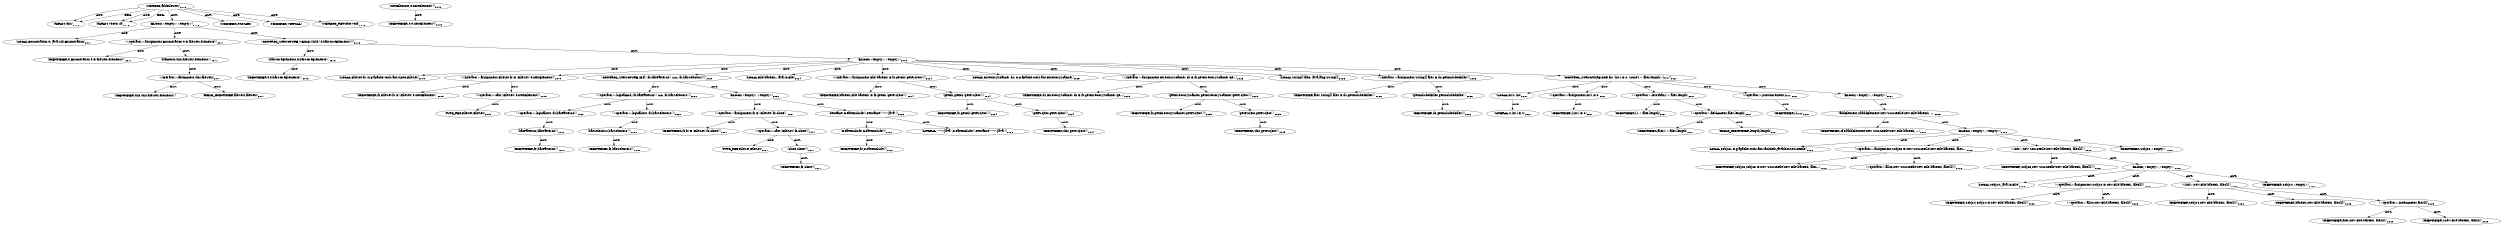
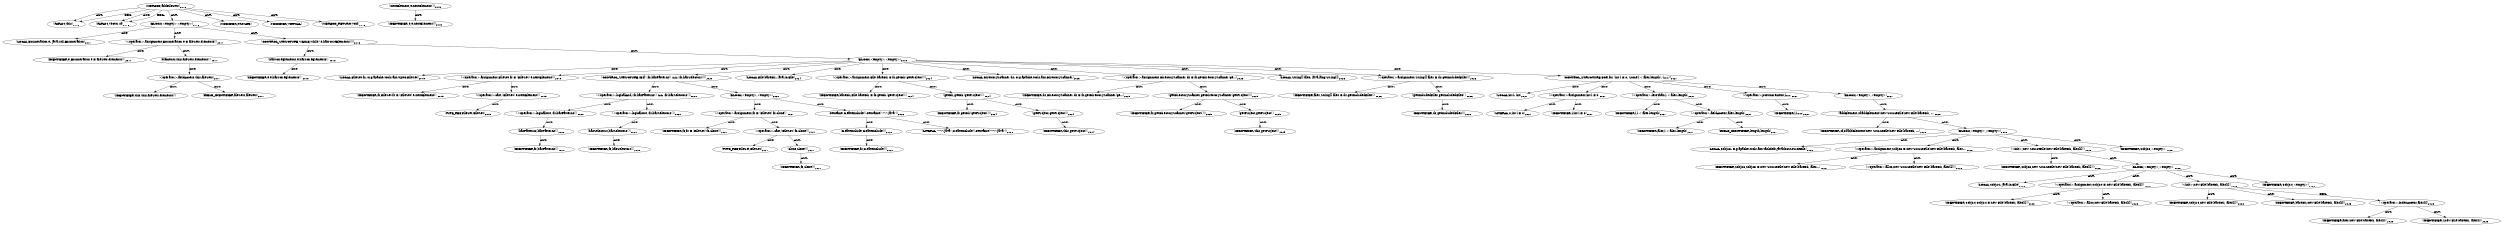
edge "(LOCAL,int i: int)" -> "(LITERAL,0,int i = 0)": now "(<operator>.assignment,int i = 0)" -> "(LITERAL,0,int i = 0)"
edge "(<init>,new File(baseDir, files[i]))" -> "(<operator>.indexAccess,files[i])": label "AST: " -> "DDG: "
